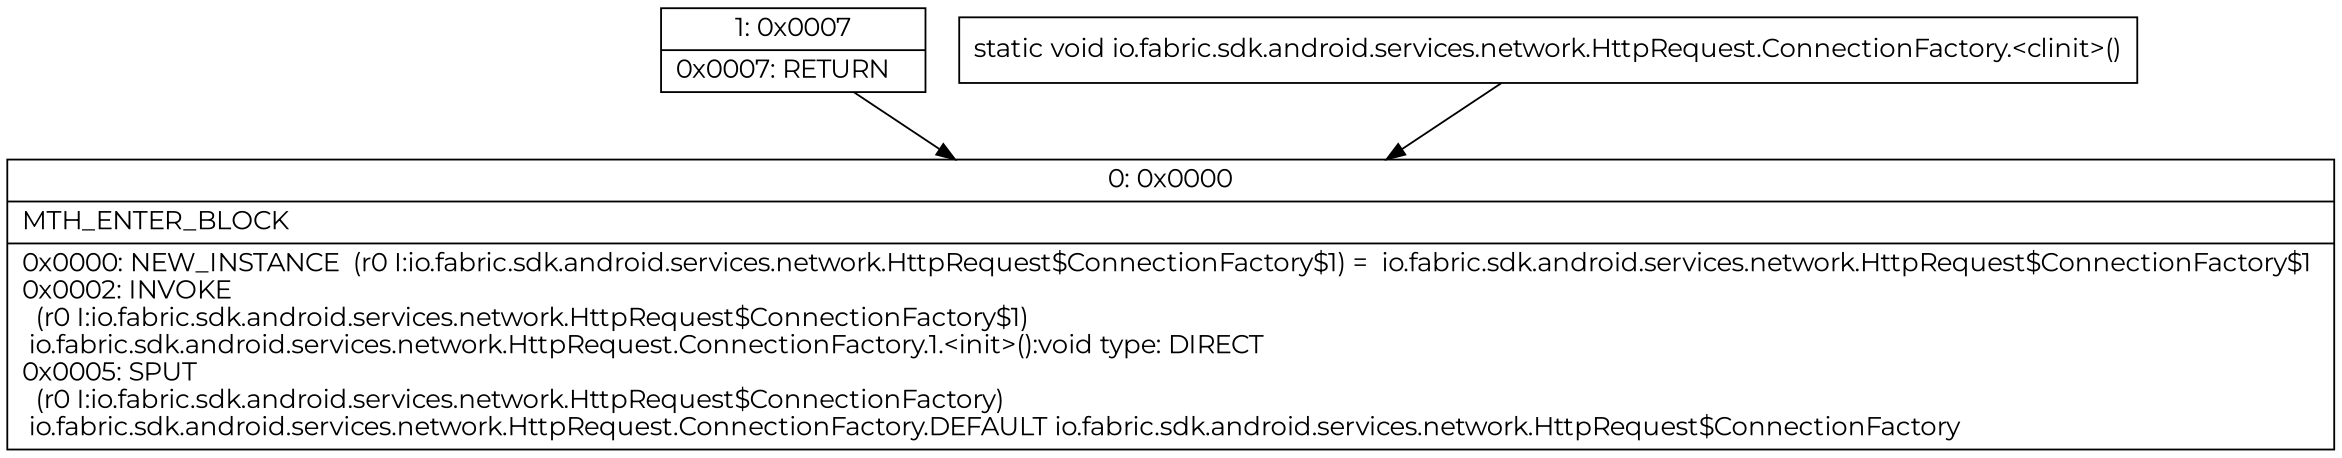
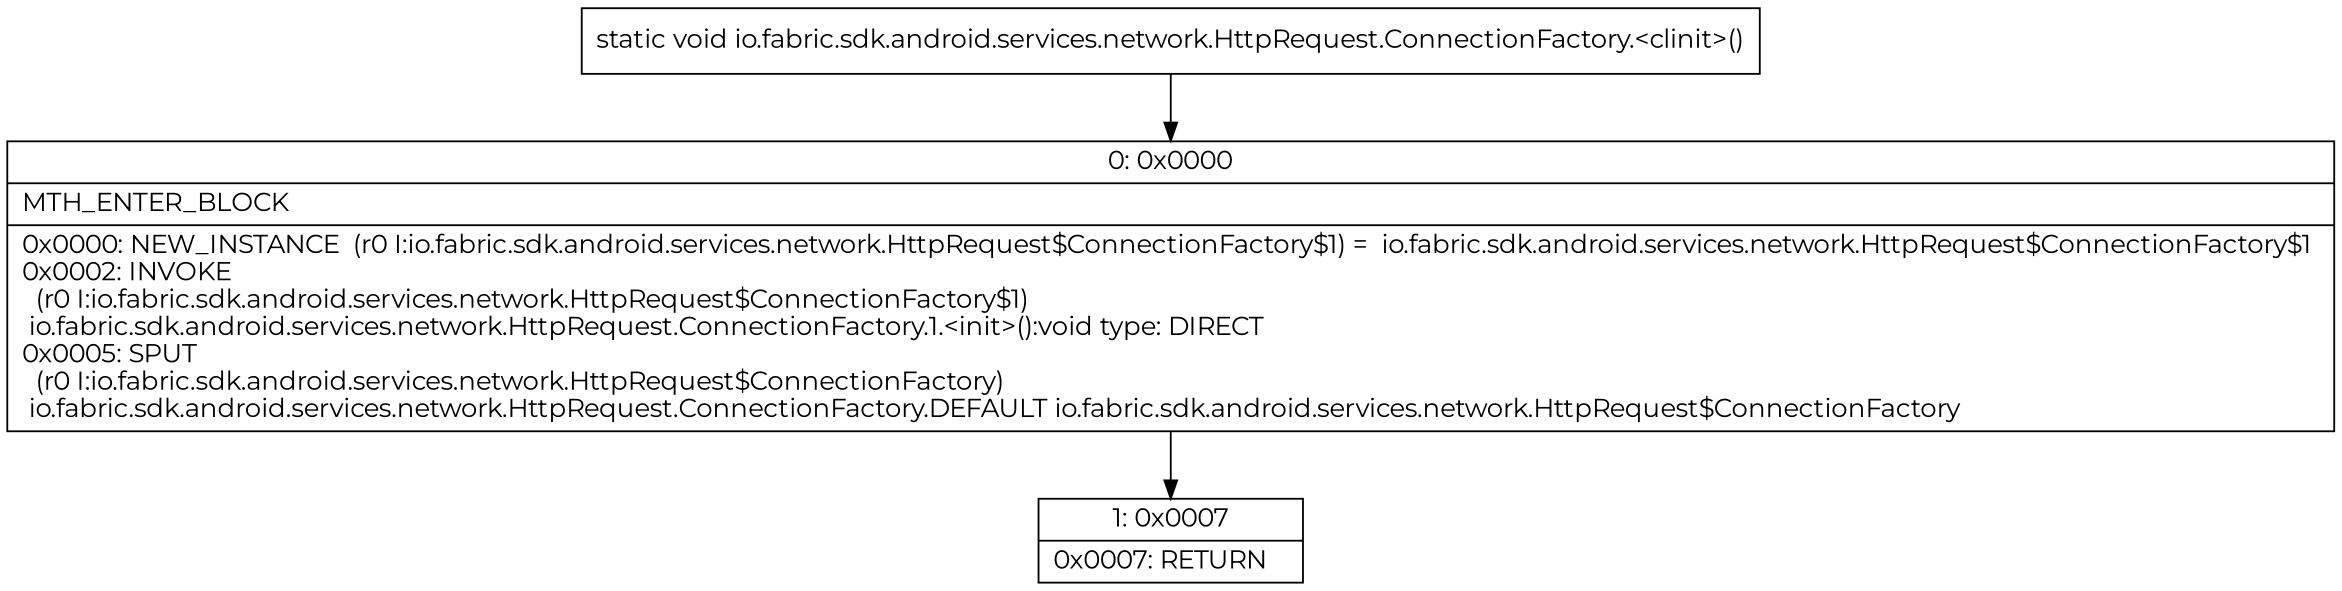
edge "1: 0x0007" -> "0: 0x0000": reversed
